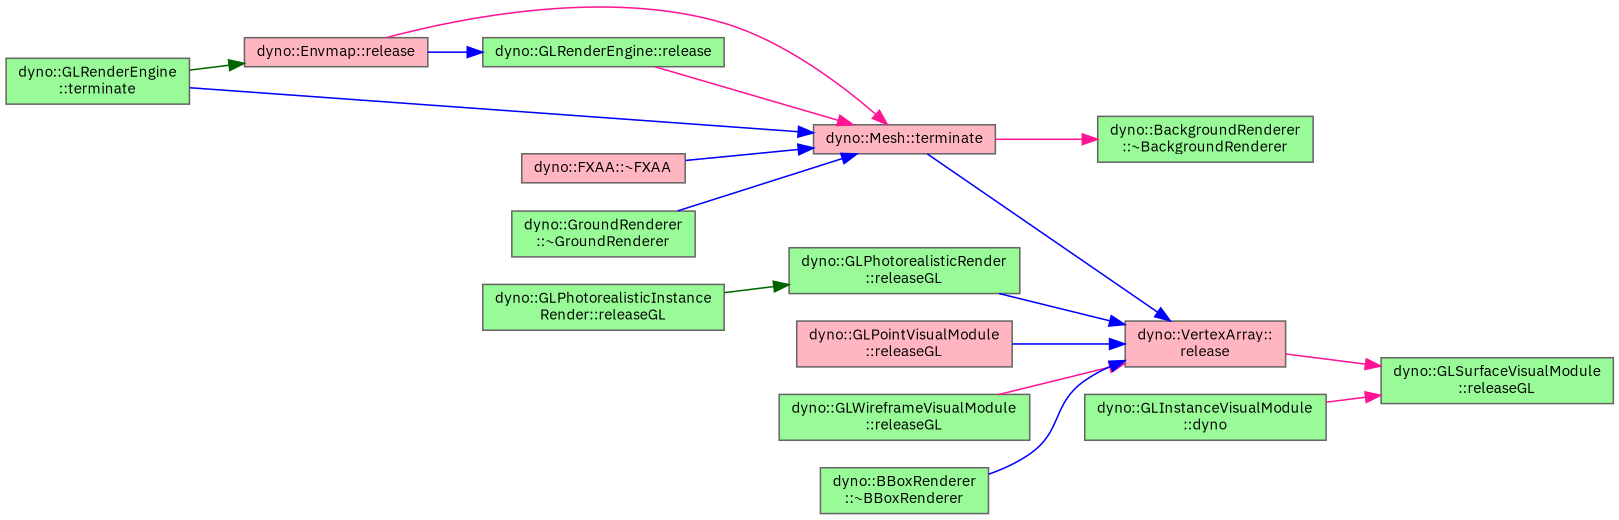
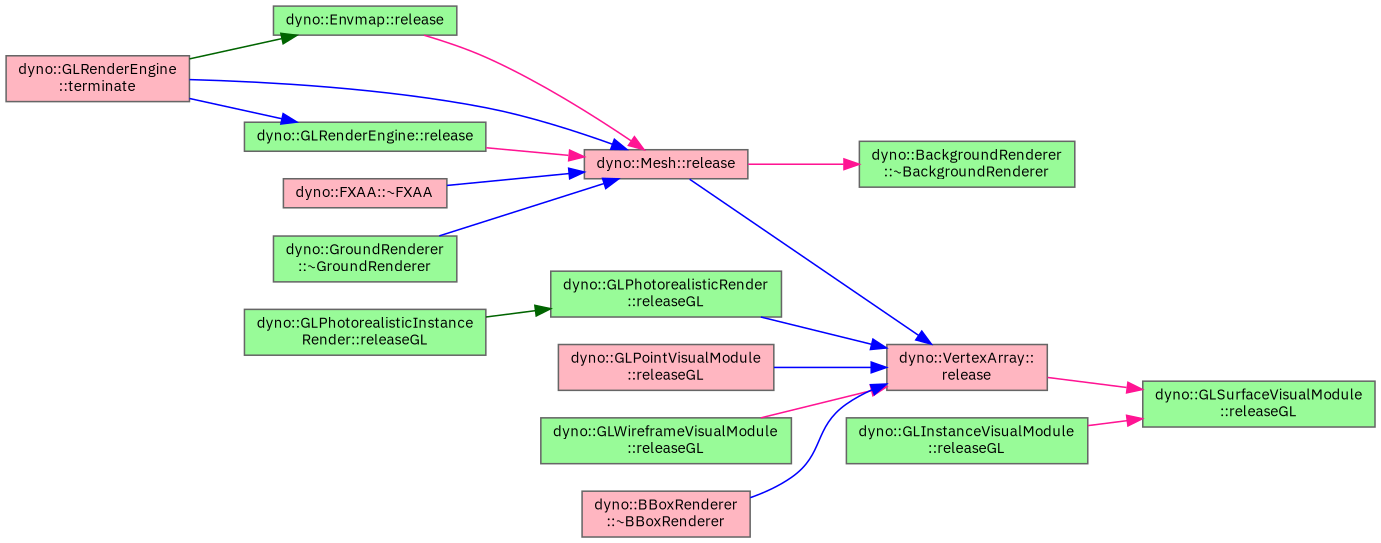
node "dyno::Envmap::release": fillcolor lightpink -> palegreen
edge "dyno::Envmap::release" -> "dyno::GLRenderEngine::release": now "dyno::GLRenderEngine ::terminate" -> "dyno::GLRenderEngine::release"
node "dyno::GLRenderEngine ::terminate": fillcolor palegreen -> lightpink
node "dyno::Mesh::terminate": label "dyno::Mesh::terminate" -> "dyno::Mesh::release"
node "dyno::GLInstanceVisualModule ::dyno": label "dyno::GLInstanceVisualModule ::dyno" -> "dyno::GLInstanceVisualModule ::releaseGL"
node "dyno::BBoxRenderer ::~BBoxRenderer": fillcolor palegreen -> lightpink
